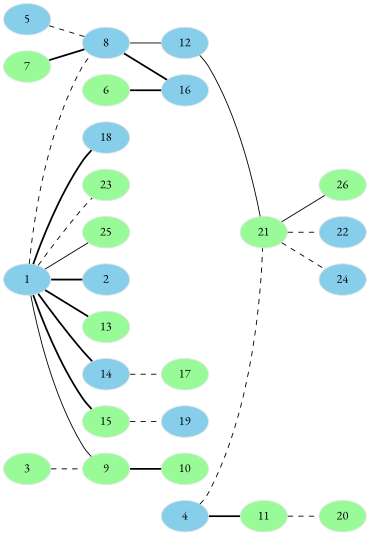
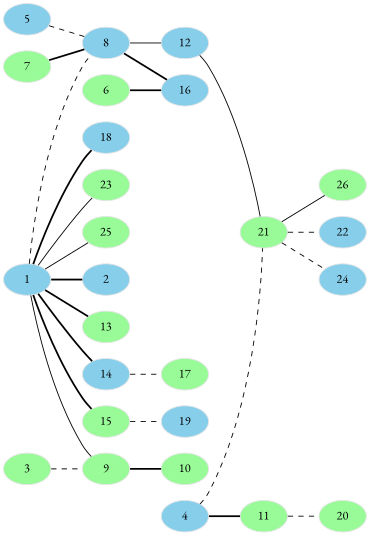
edge "23" -- "1": style dashed -> solid
